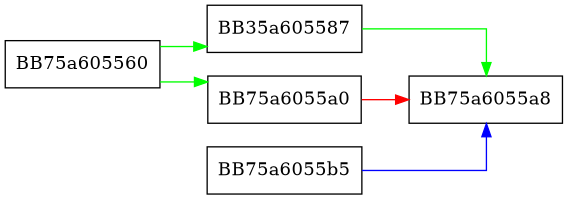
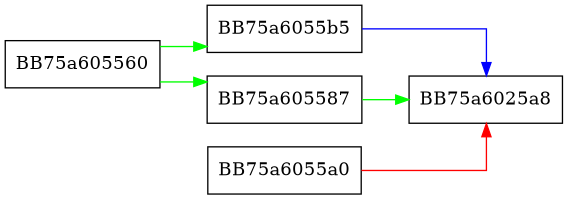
node "BB35a605587": label "BB35a605587" -> "BB75a605587"
edge "BB75a605560" -> "BB75a6055a0": now "BB75a605560" -> "BB75a6055b5"
node "BB75a6055a8": label "BB75a6055a8" -> "BB75a6025a8"
